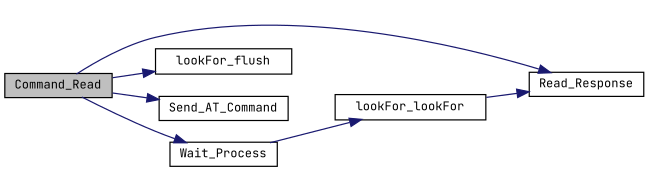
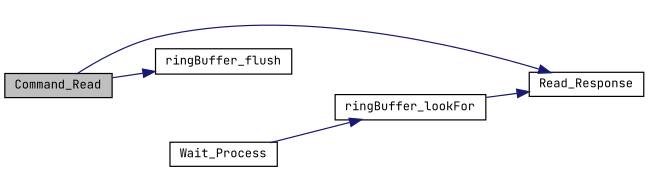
node "lookFor_flush": label "lookFor_flush" -> "ringBuffer_flush"
node "lookFor_lookFor": label "lookFor_lookFor" -> "ringBuffer_lookFor"
node "Send_AT_Command": removed
edge "Command_Read" -> "Wait_Process": removed
